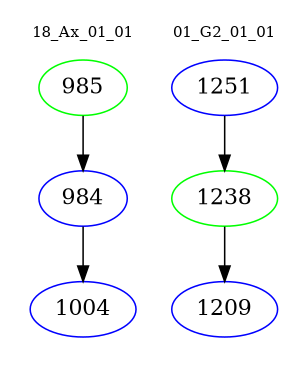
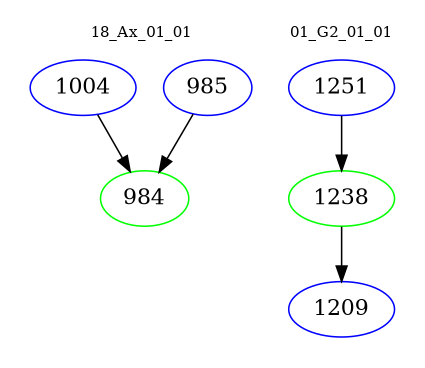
node "985": color green -> blue
node "984": color blue -> green
edge "984" -> "1004": reversed
